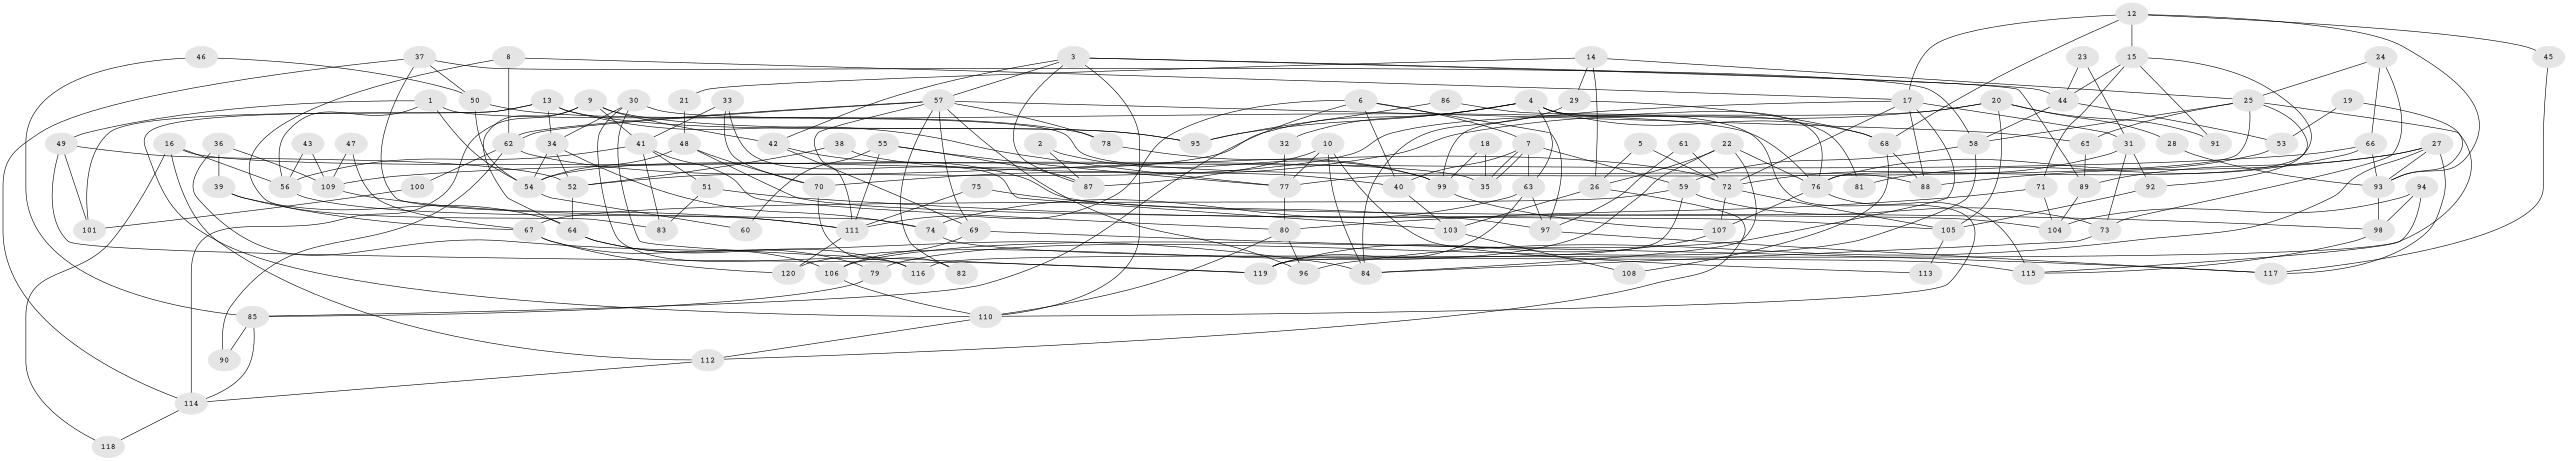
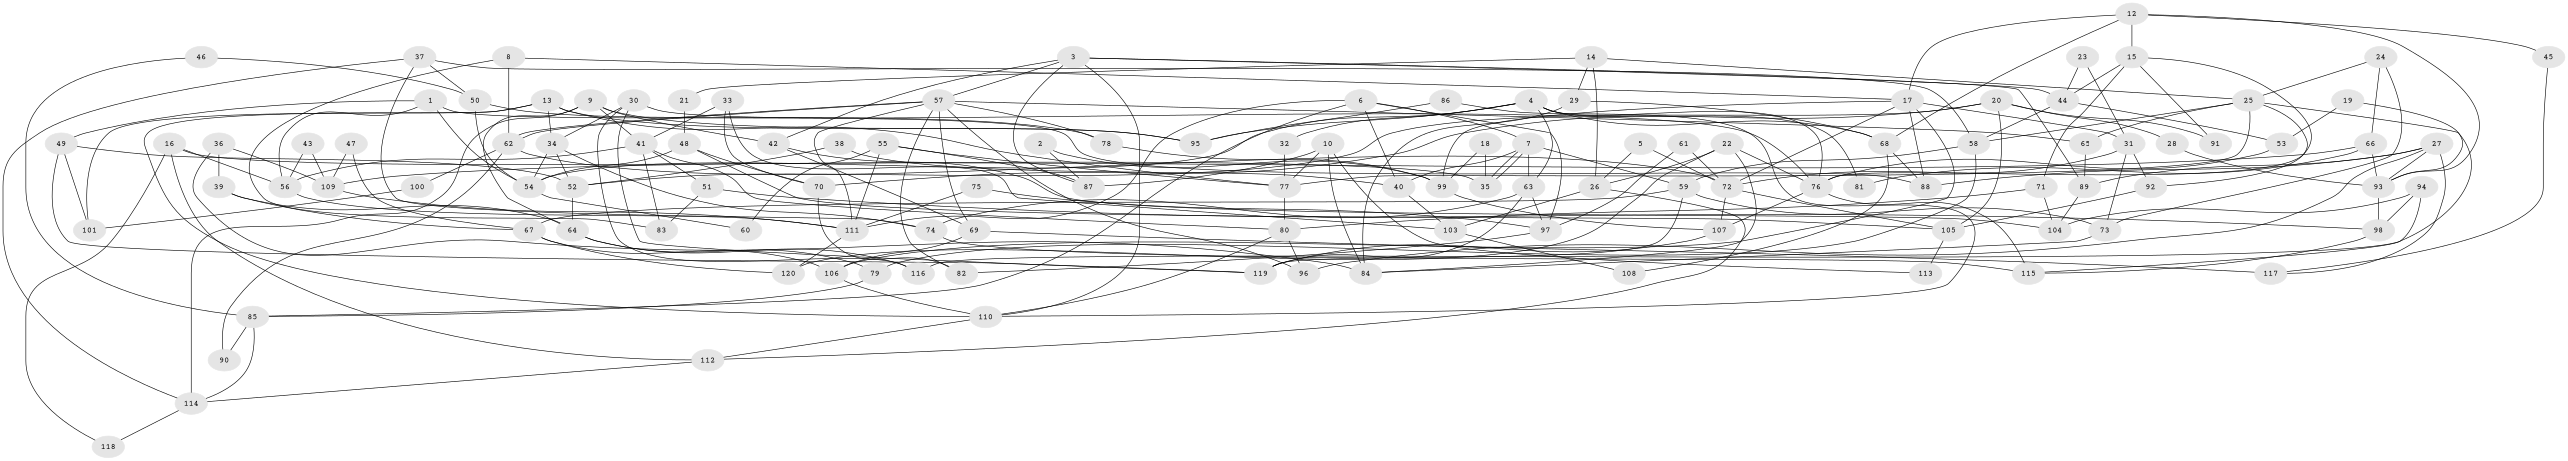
edge "97" -- "117": now "97" -- "82"
